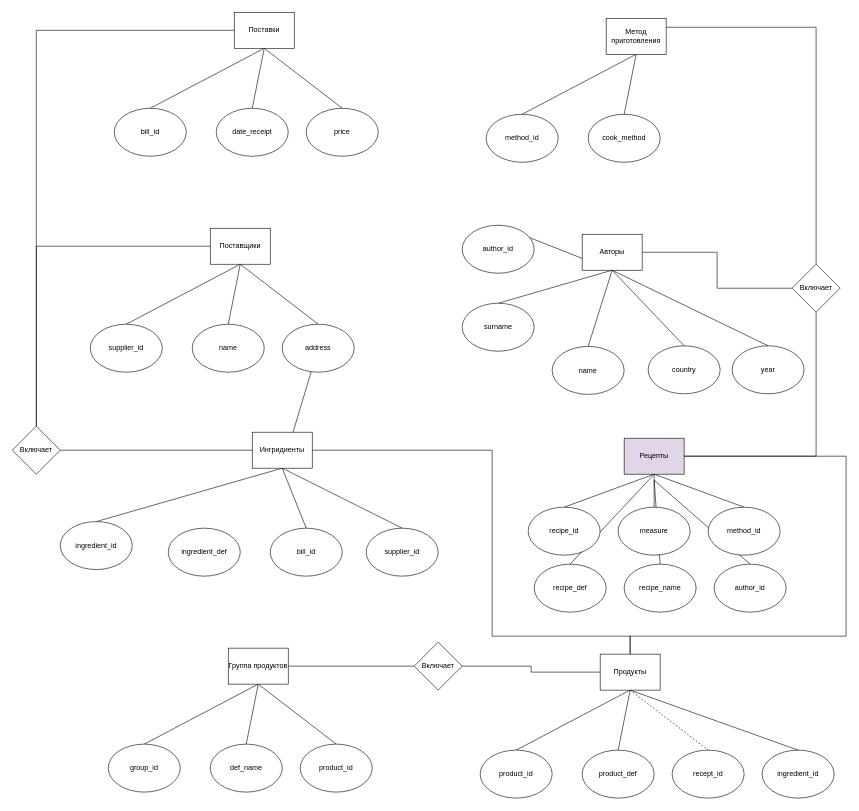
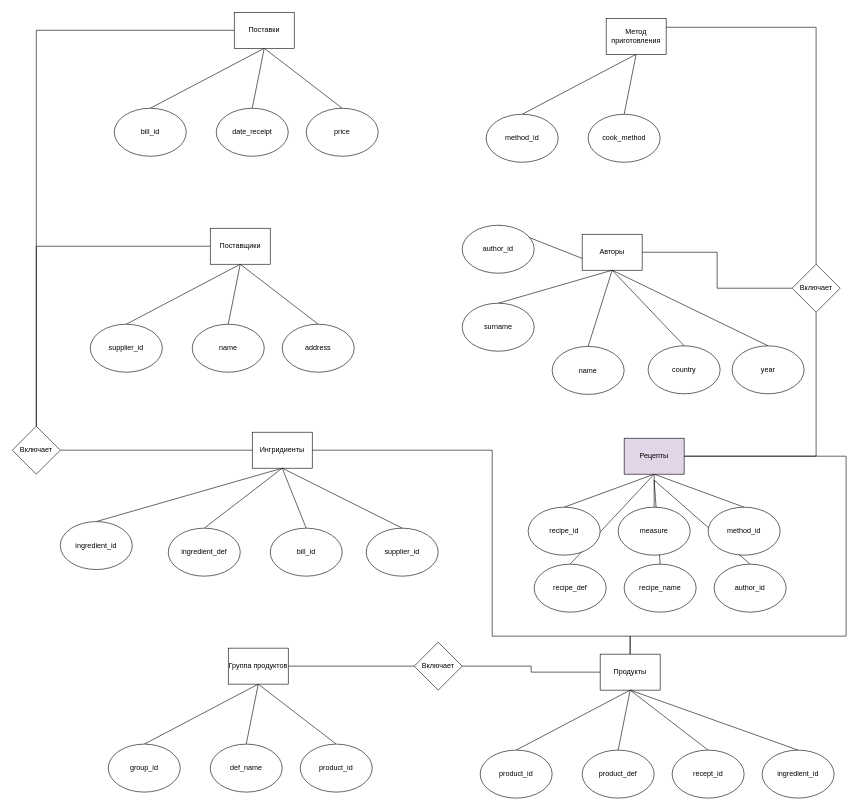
edge "address" -- "Ингридиенты": now "ingredient_def" -- "Ингридиенты"
edge "Продукты" -- "recept_id": style dashed -> solid
